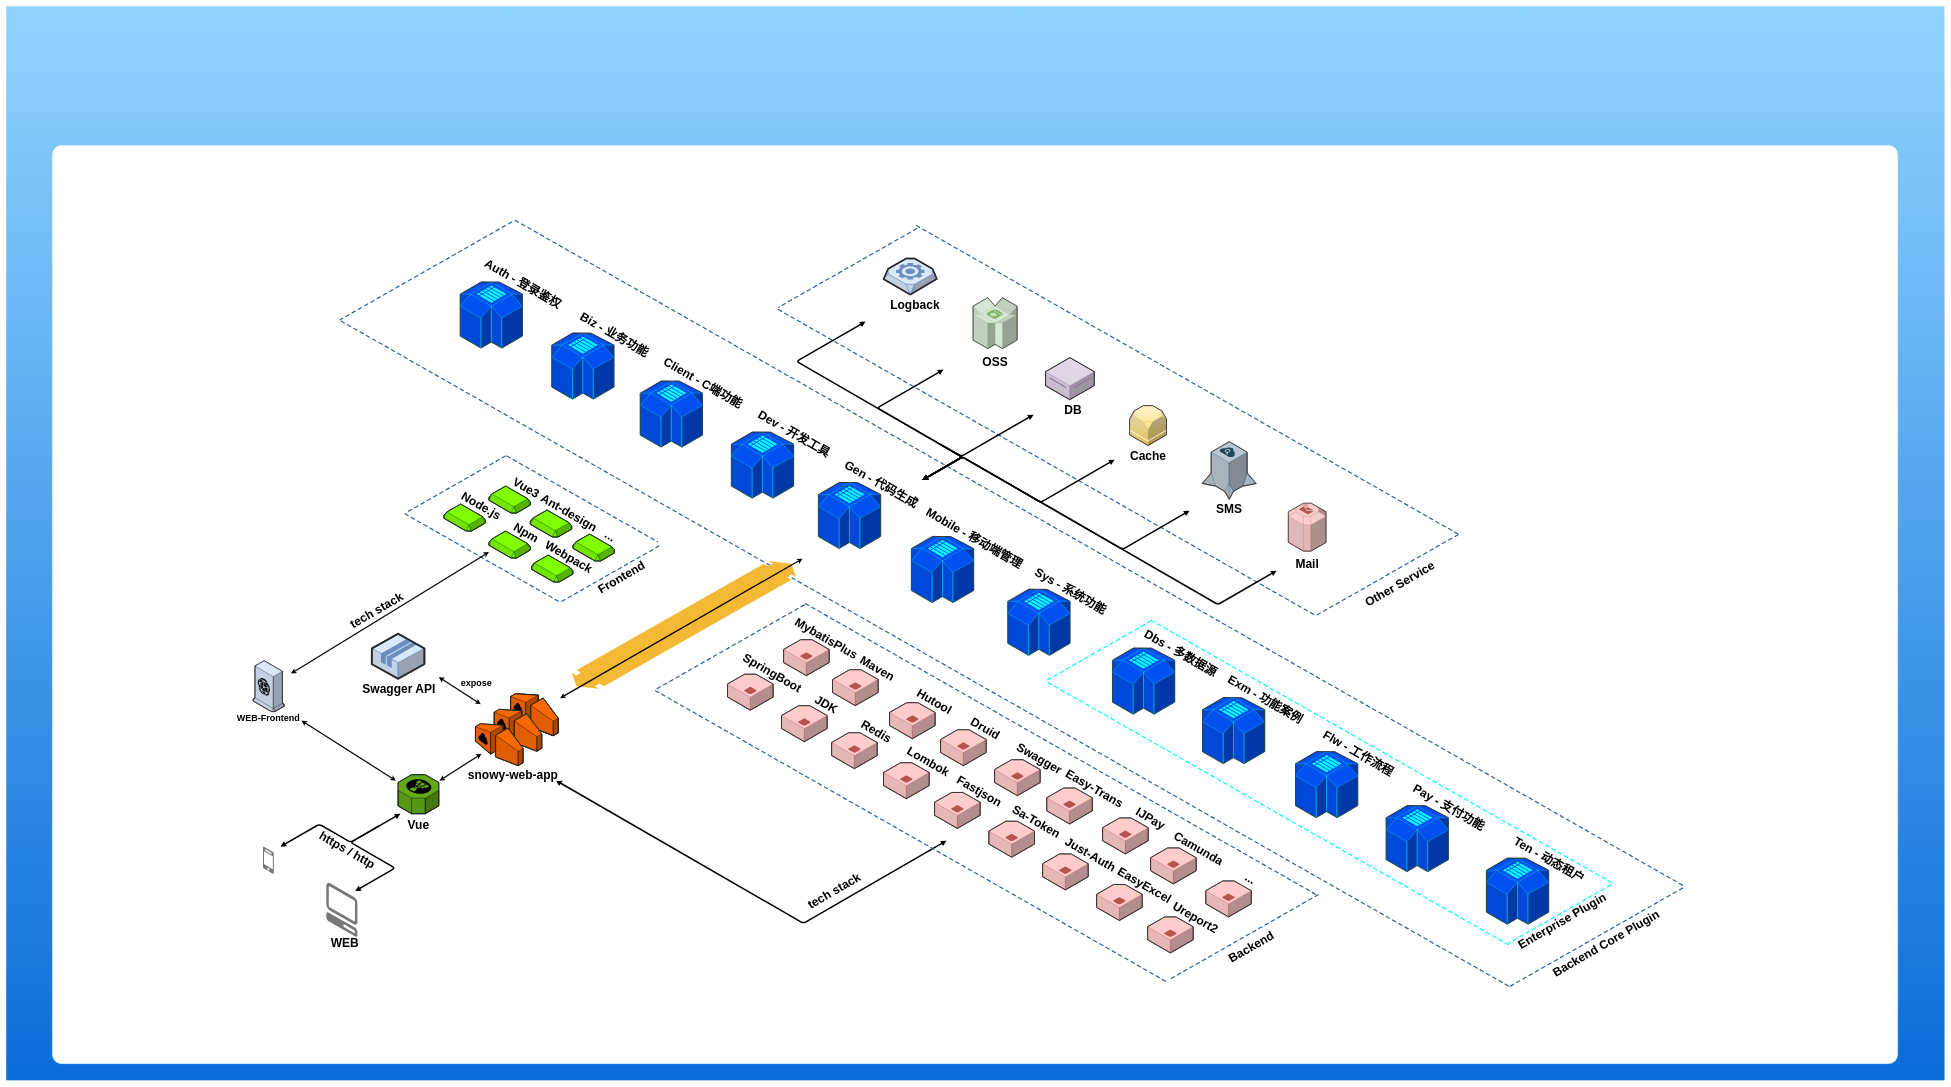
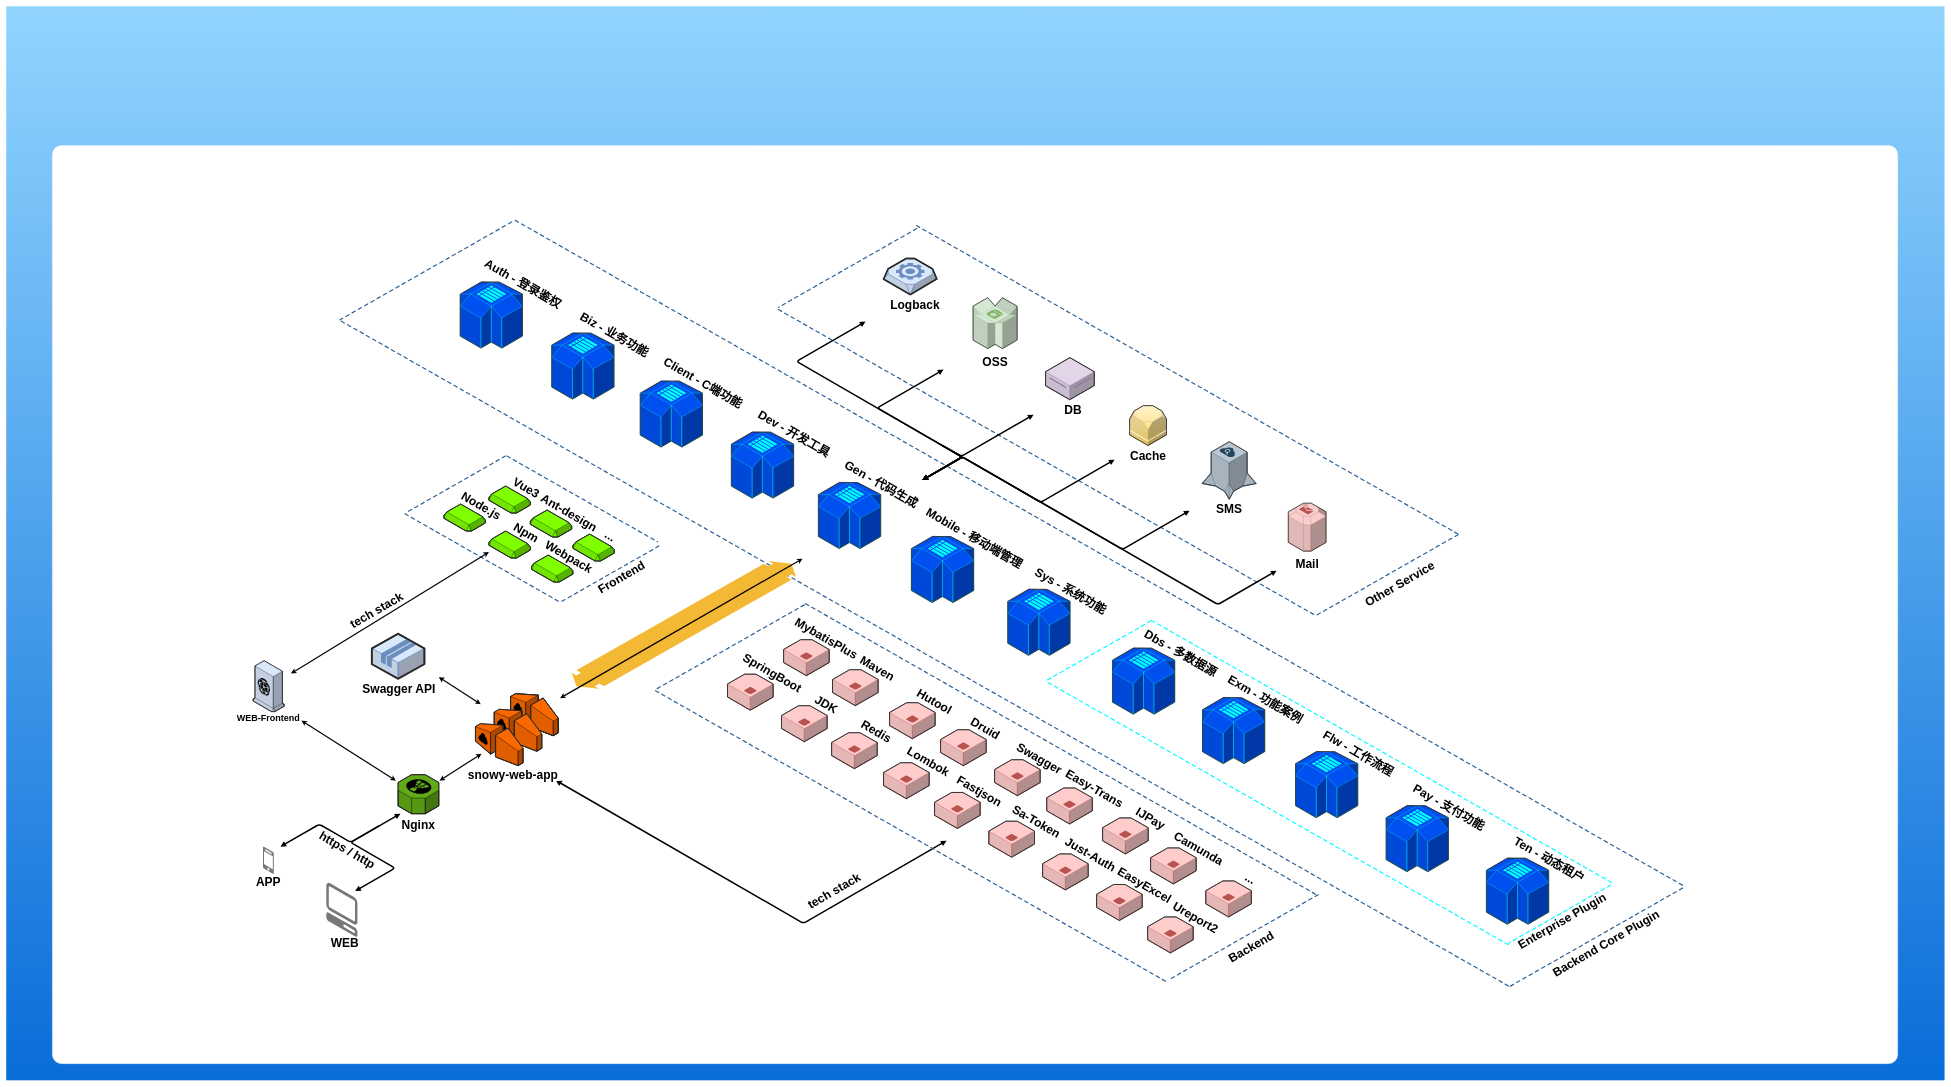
node "expose": removed
node "Vue": label "Vue" -> "Nginx"
node "APP": added
